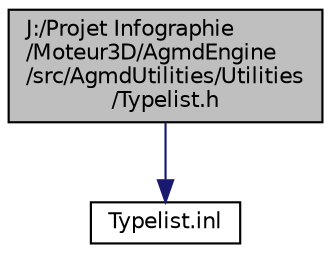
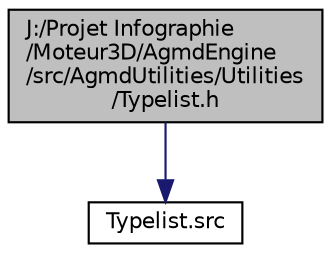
node "Typelist.inl": label "Typelist.inl" -> "Typelist.src"
